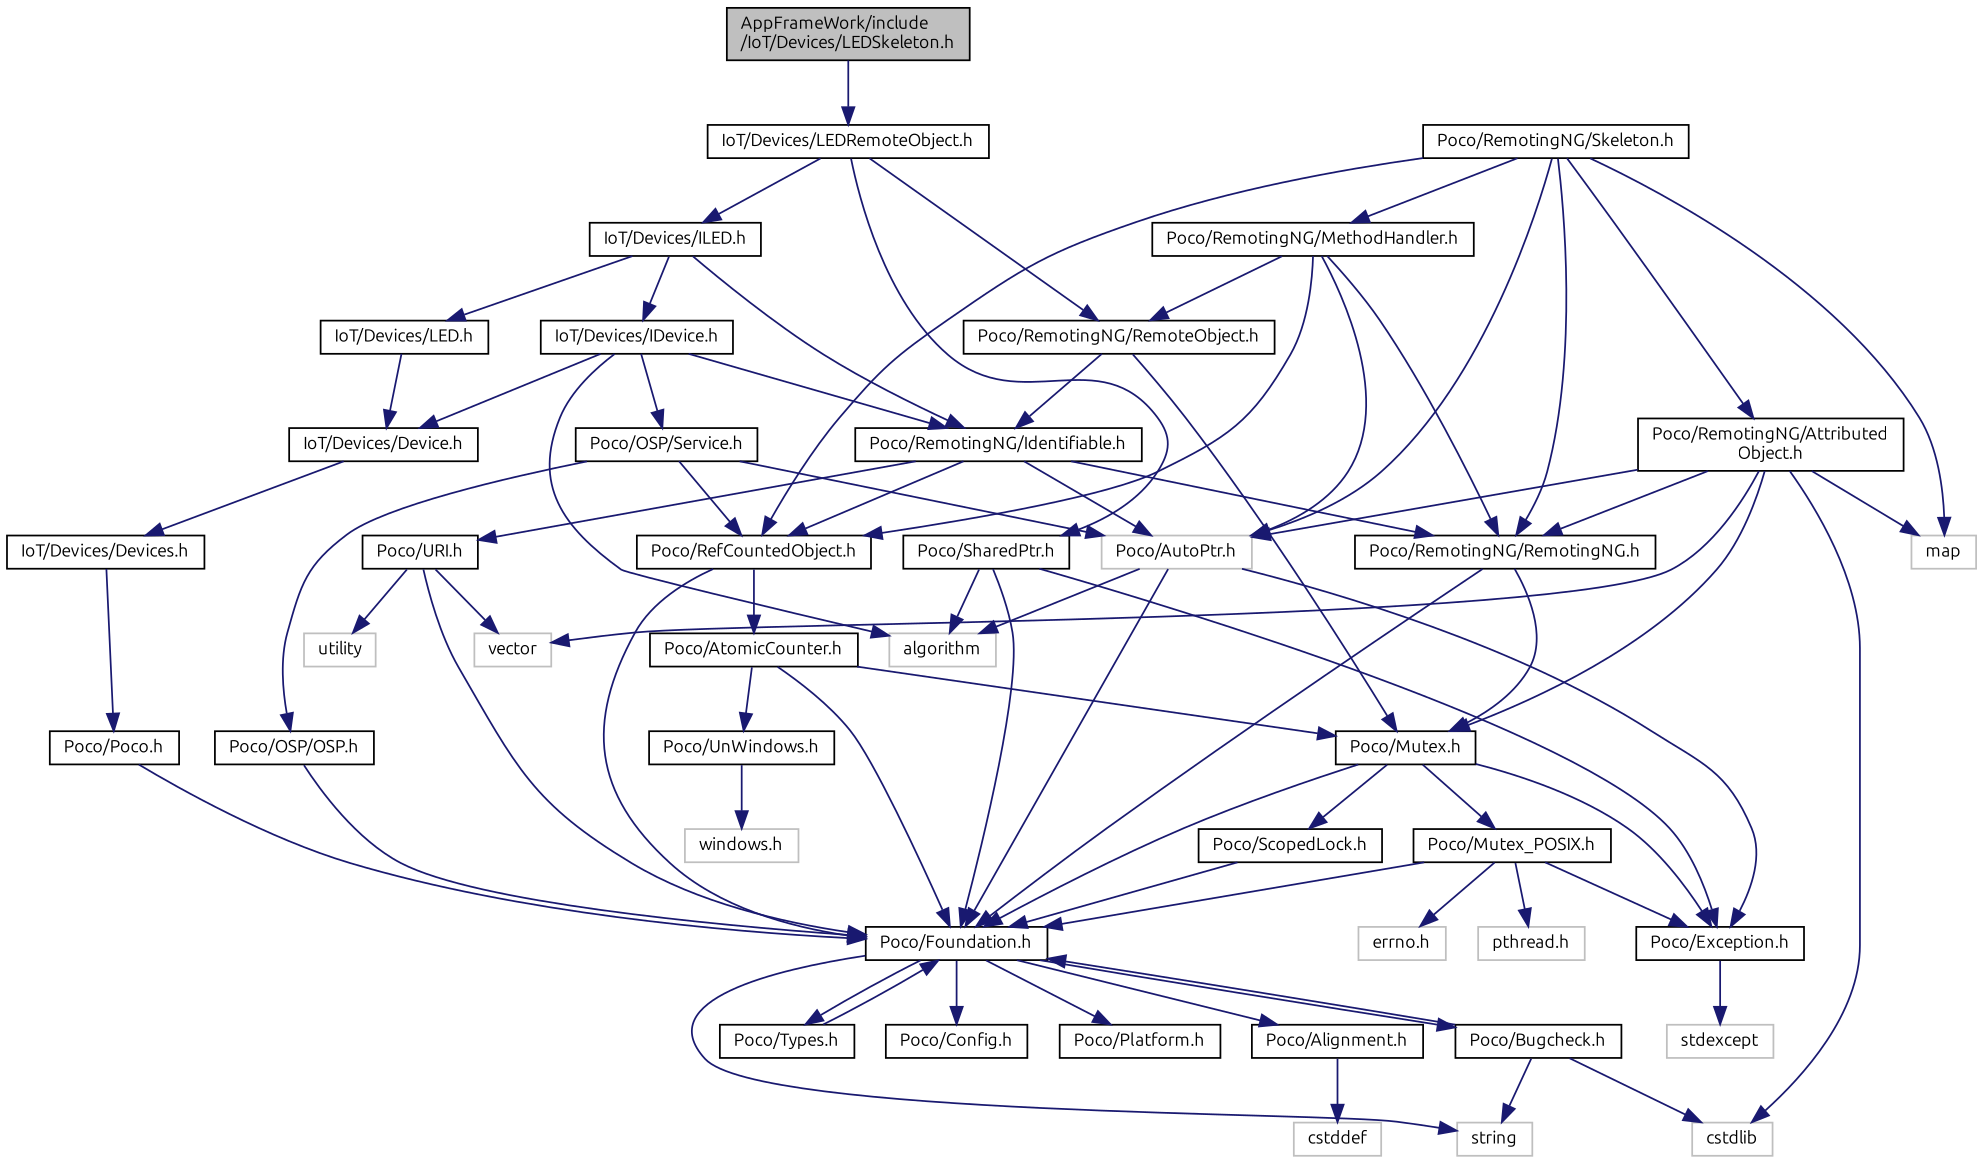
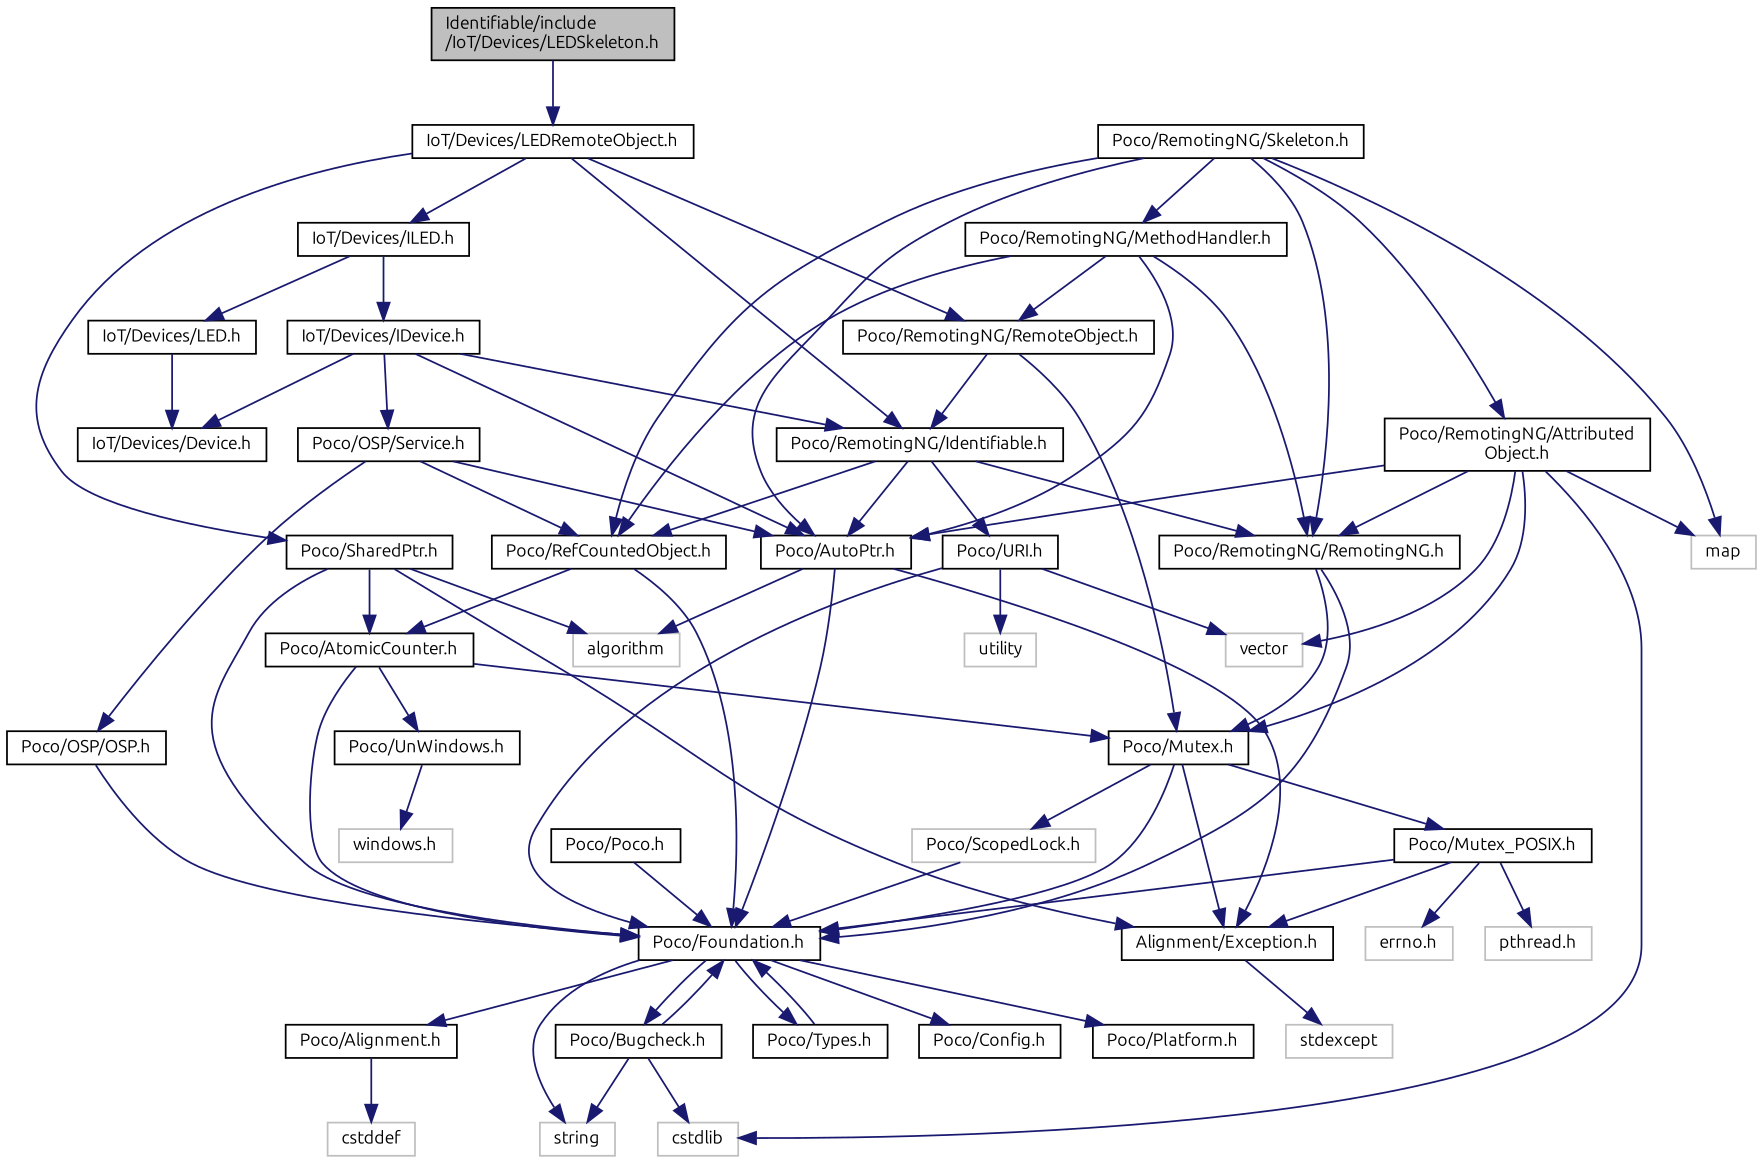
node "AppFrameWork/include /IoT/Devices/LEDSkeleton.h": label "AppFrameWork/include /IoT/Devices/LEDSkeleton.h" -> "Identifiable/include /IoT/Devices/LEDSkeleton.h"
edge "IoT/Devices/ILED.h" -> "Poco/RemotingNG/Identifiable.h": now "IoT/Devices/LEDRemoteObject.h" -> "Poco/RemotingNG/Identifiable.h"
node "IoT/Devices/Devices.h": removed
node "Poco/AutoPtr.h": color grey75 -> black
edge "IoT/Devices/IDevice.h" -> "algorithm": now "IoT/Devices/IDevice.h" -> "Poco/AutoPtr.h"
edge "Poco/SharedPtr.h" -> "Poco/AtomicCounter.h": added
node "Poco/ScopedLock.h": color black -> grey75
node "Poco/Exception.h": label "Poco/Exception.h" -> "Alignment/Exception.h"
